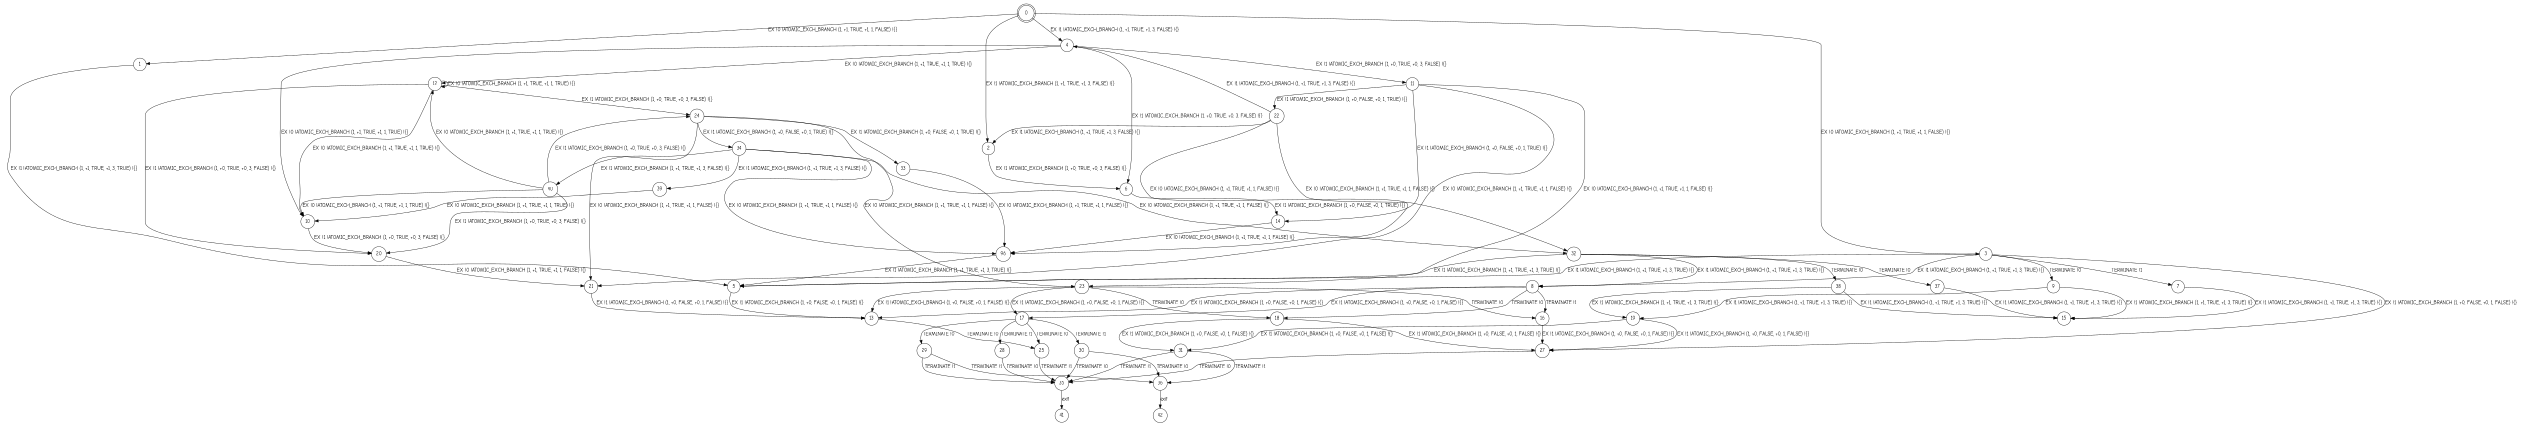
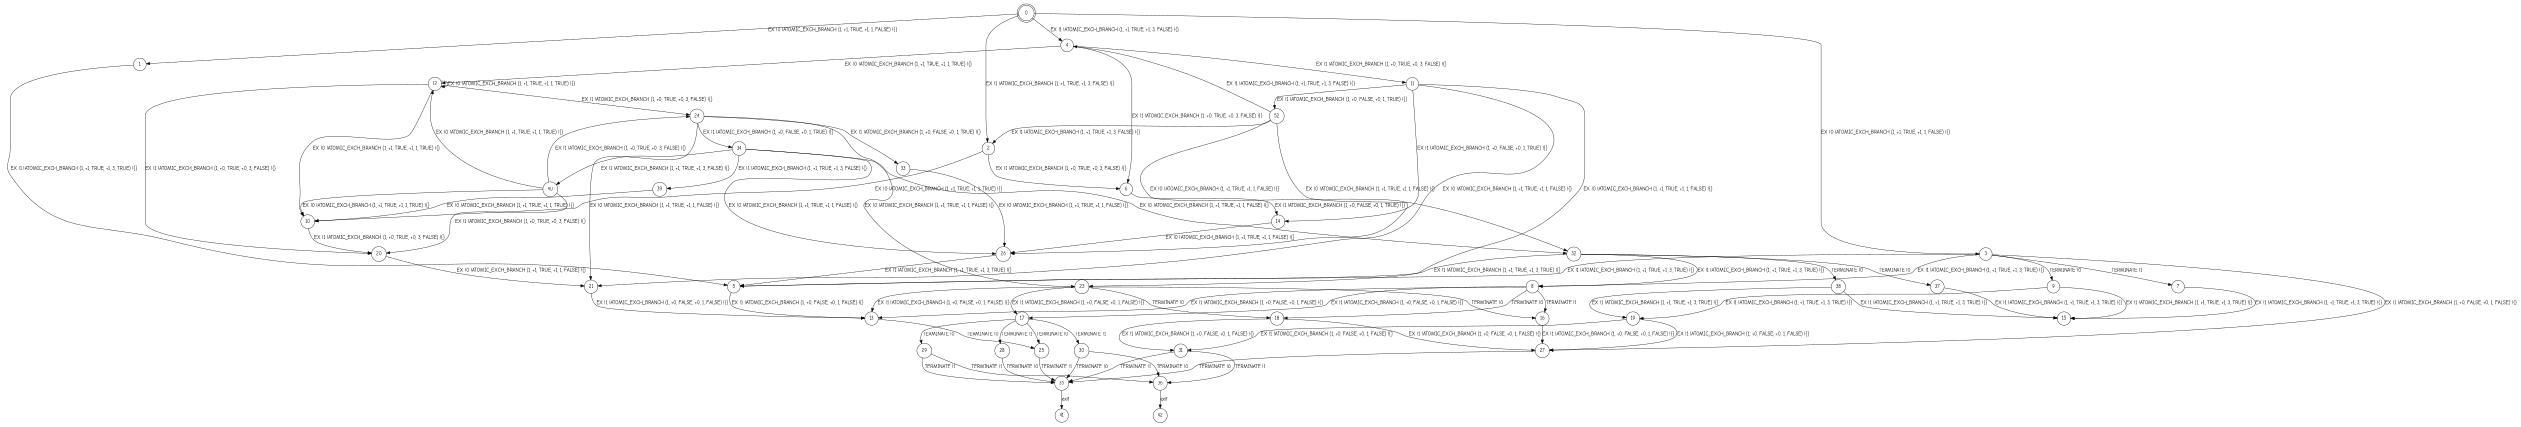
edge "4" -> "10": now "2" -> "10"
node "22": label "22" -> "52"
node "96": label "96" -> "26"
